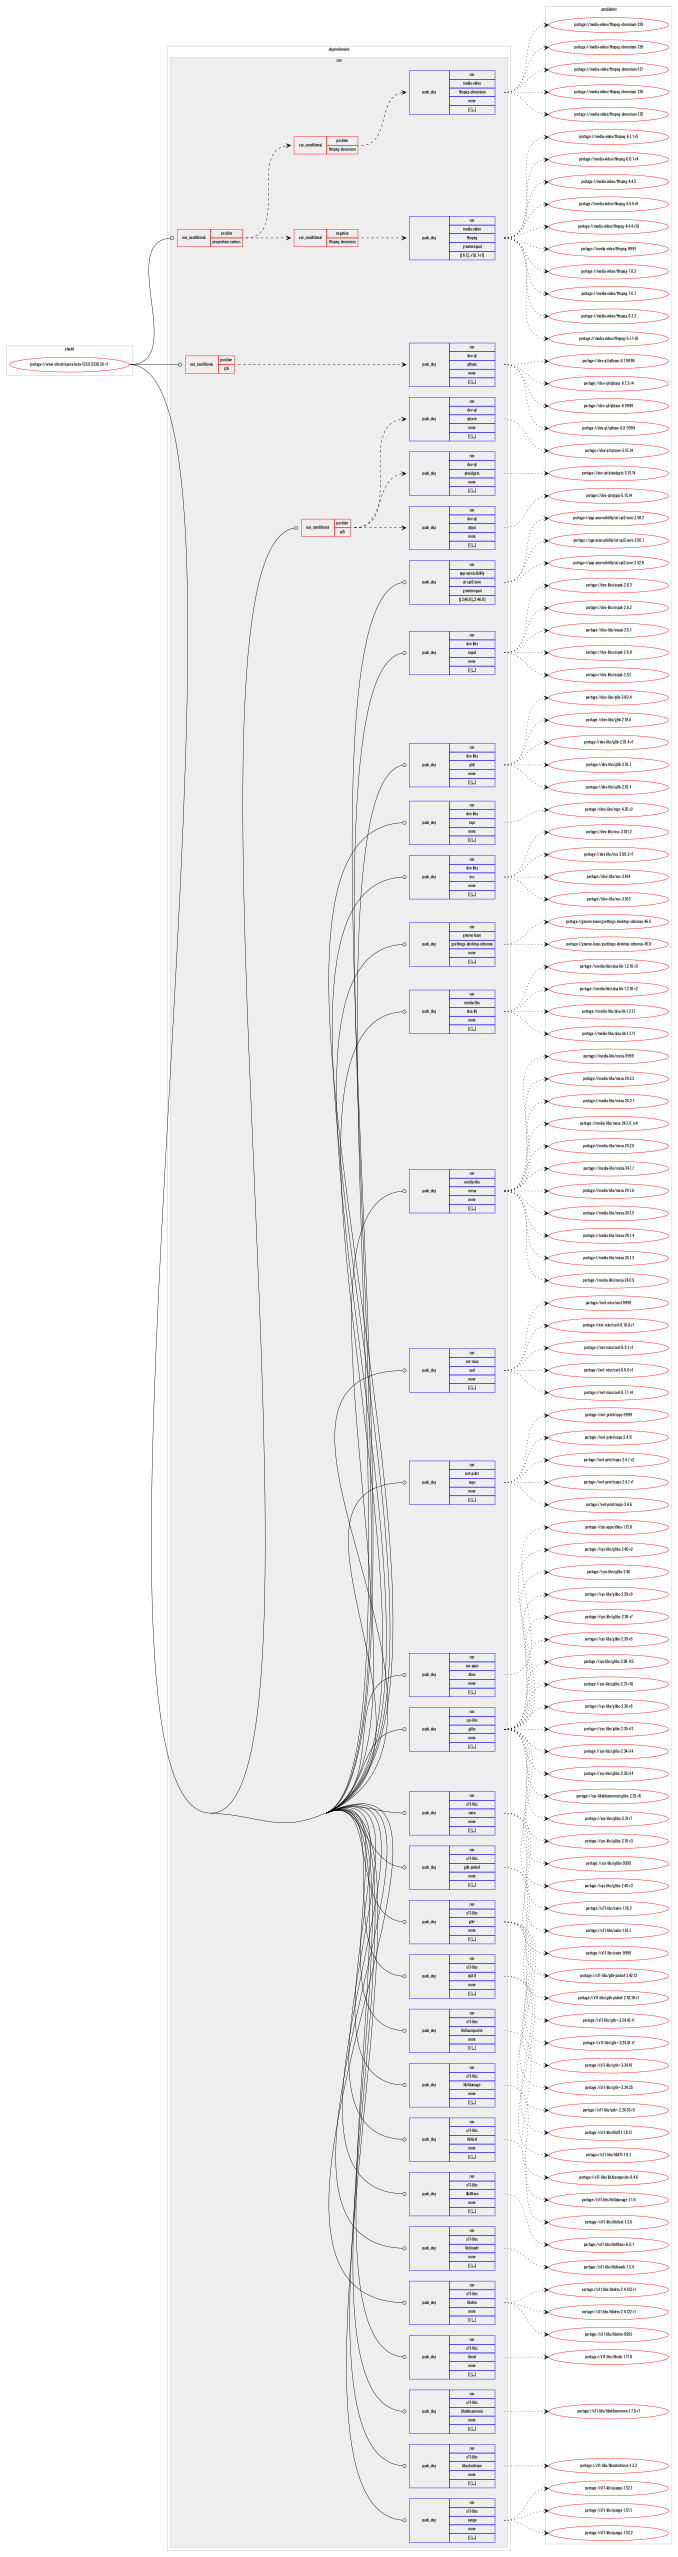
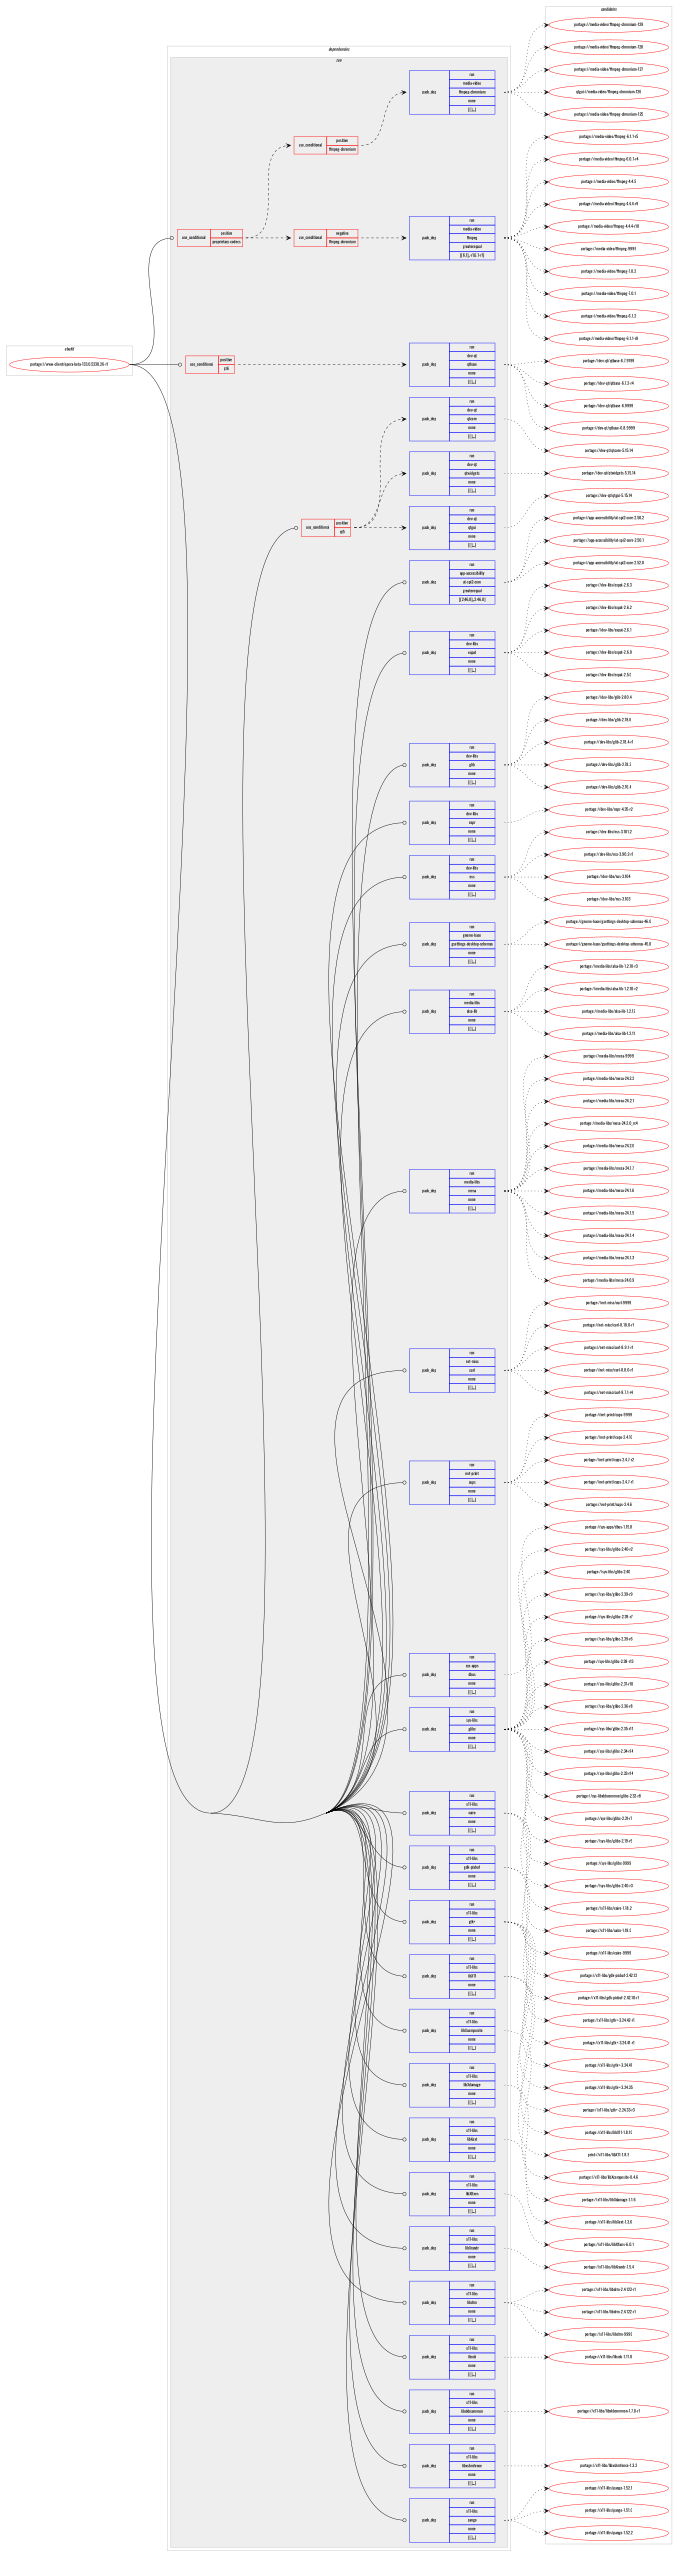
node "portage://media-video/ffmpeg-chromium-126": label "portage://media-video/ffmpeg-chromium-126" -> "qtgui://media-video/ffmpeg-chromium-126"
node "portage://dev-qt/qtbase-6.7.9999": label "portage://dev-qt/qtbase-6.7.9999" -> "portage://dev-qt/qtbase-6.7.9199"
node "portage://sys-libs/glibc-2.19-r3": label "portage://sys-libs/glibc-2.19-r3" -> "portage://sys-libs/glibc-2.19-r9"
node "portage://x11-libs/libX11-1.8.9": label "portage://x11-libs/libX11-1.8.9" -> "print://x11-libs/libX11-1.8.9"
